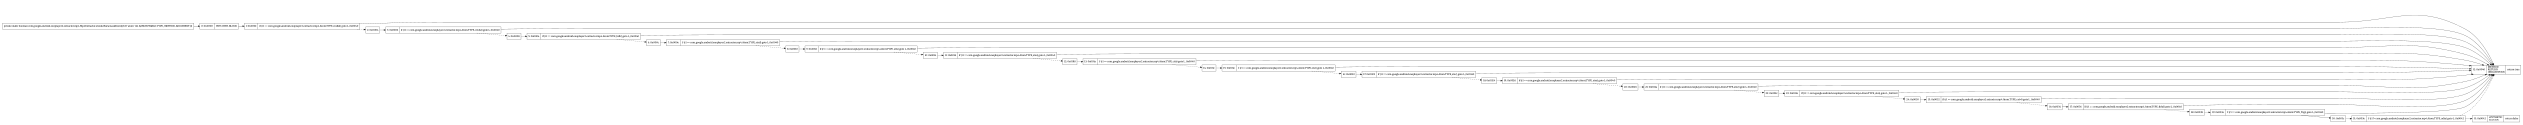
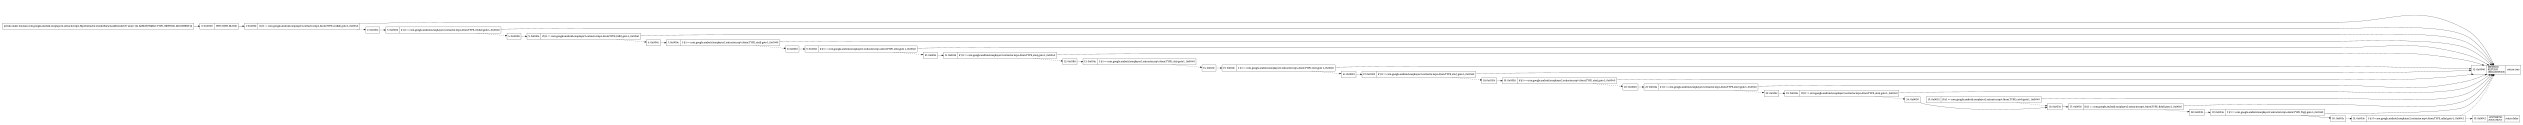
edge "13: 0x001a" -> "32: 0x0040": removed
edge "24: 0x0030" -> "25: 0x0032": now "24: 0x0030" -> "26: 0x0034"
node "33: 0x0042": text "RETURN" -> "ARGUMENT"
